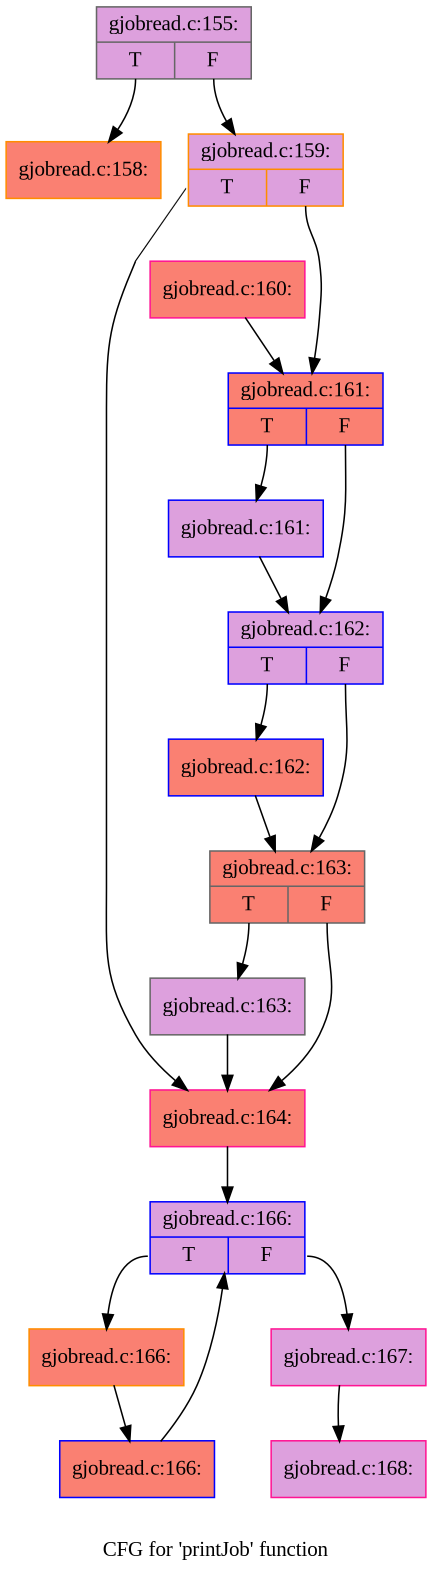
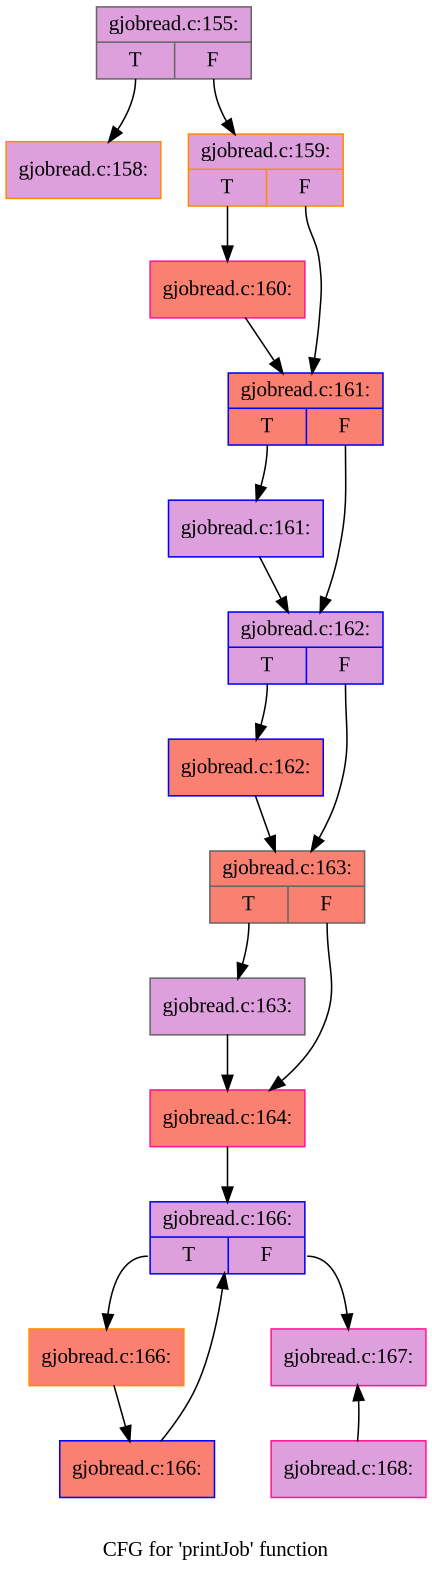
node "gjobread.c:158:": fillcolor salmon -> plum
edge "gjobread.c:159:" -> "gjobread.c:164:": now "gjobread.c:159:" -> "gjobread.c:160:"
edge "gjobread.c:167:" -> "gjobread.c:168:": reversed
